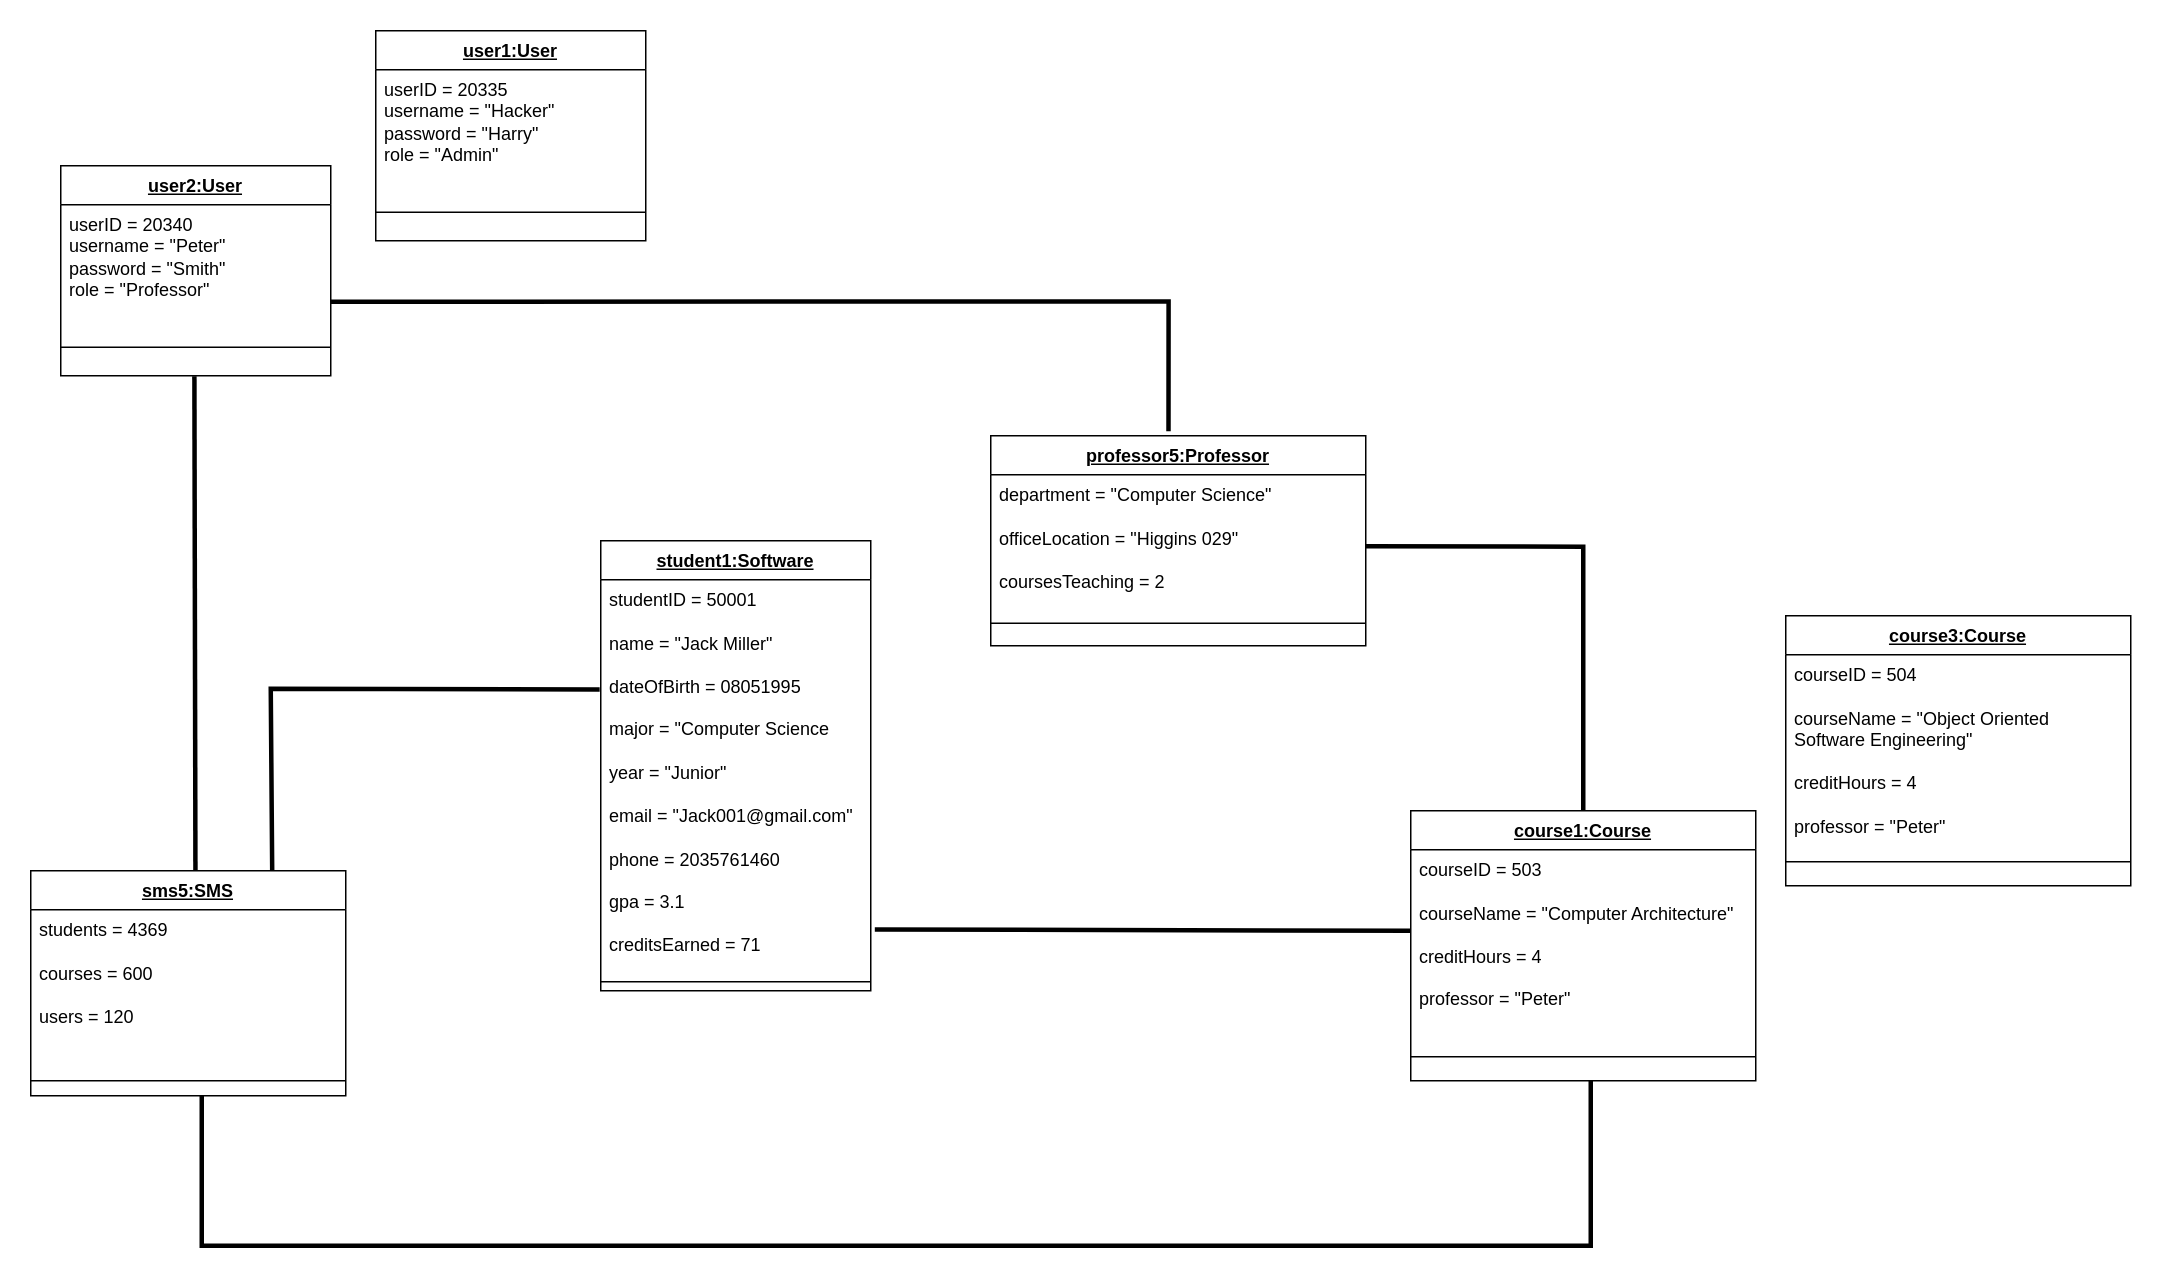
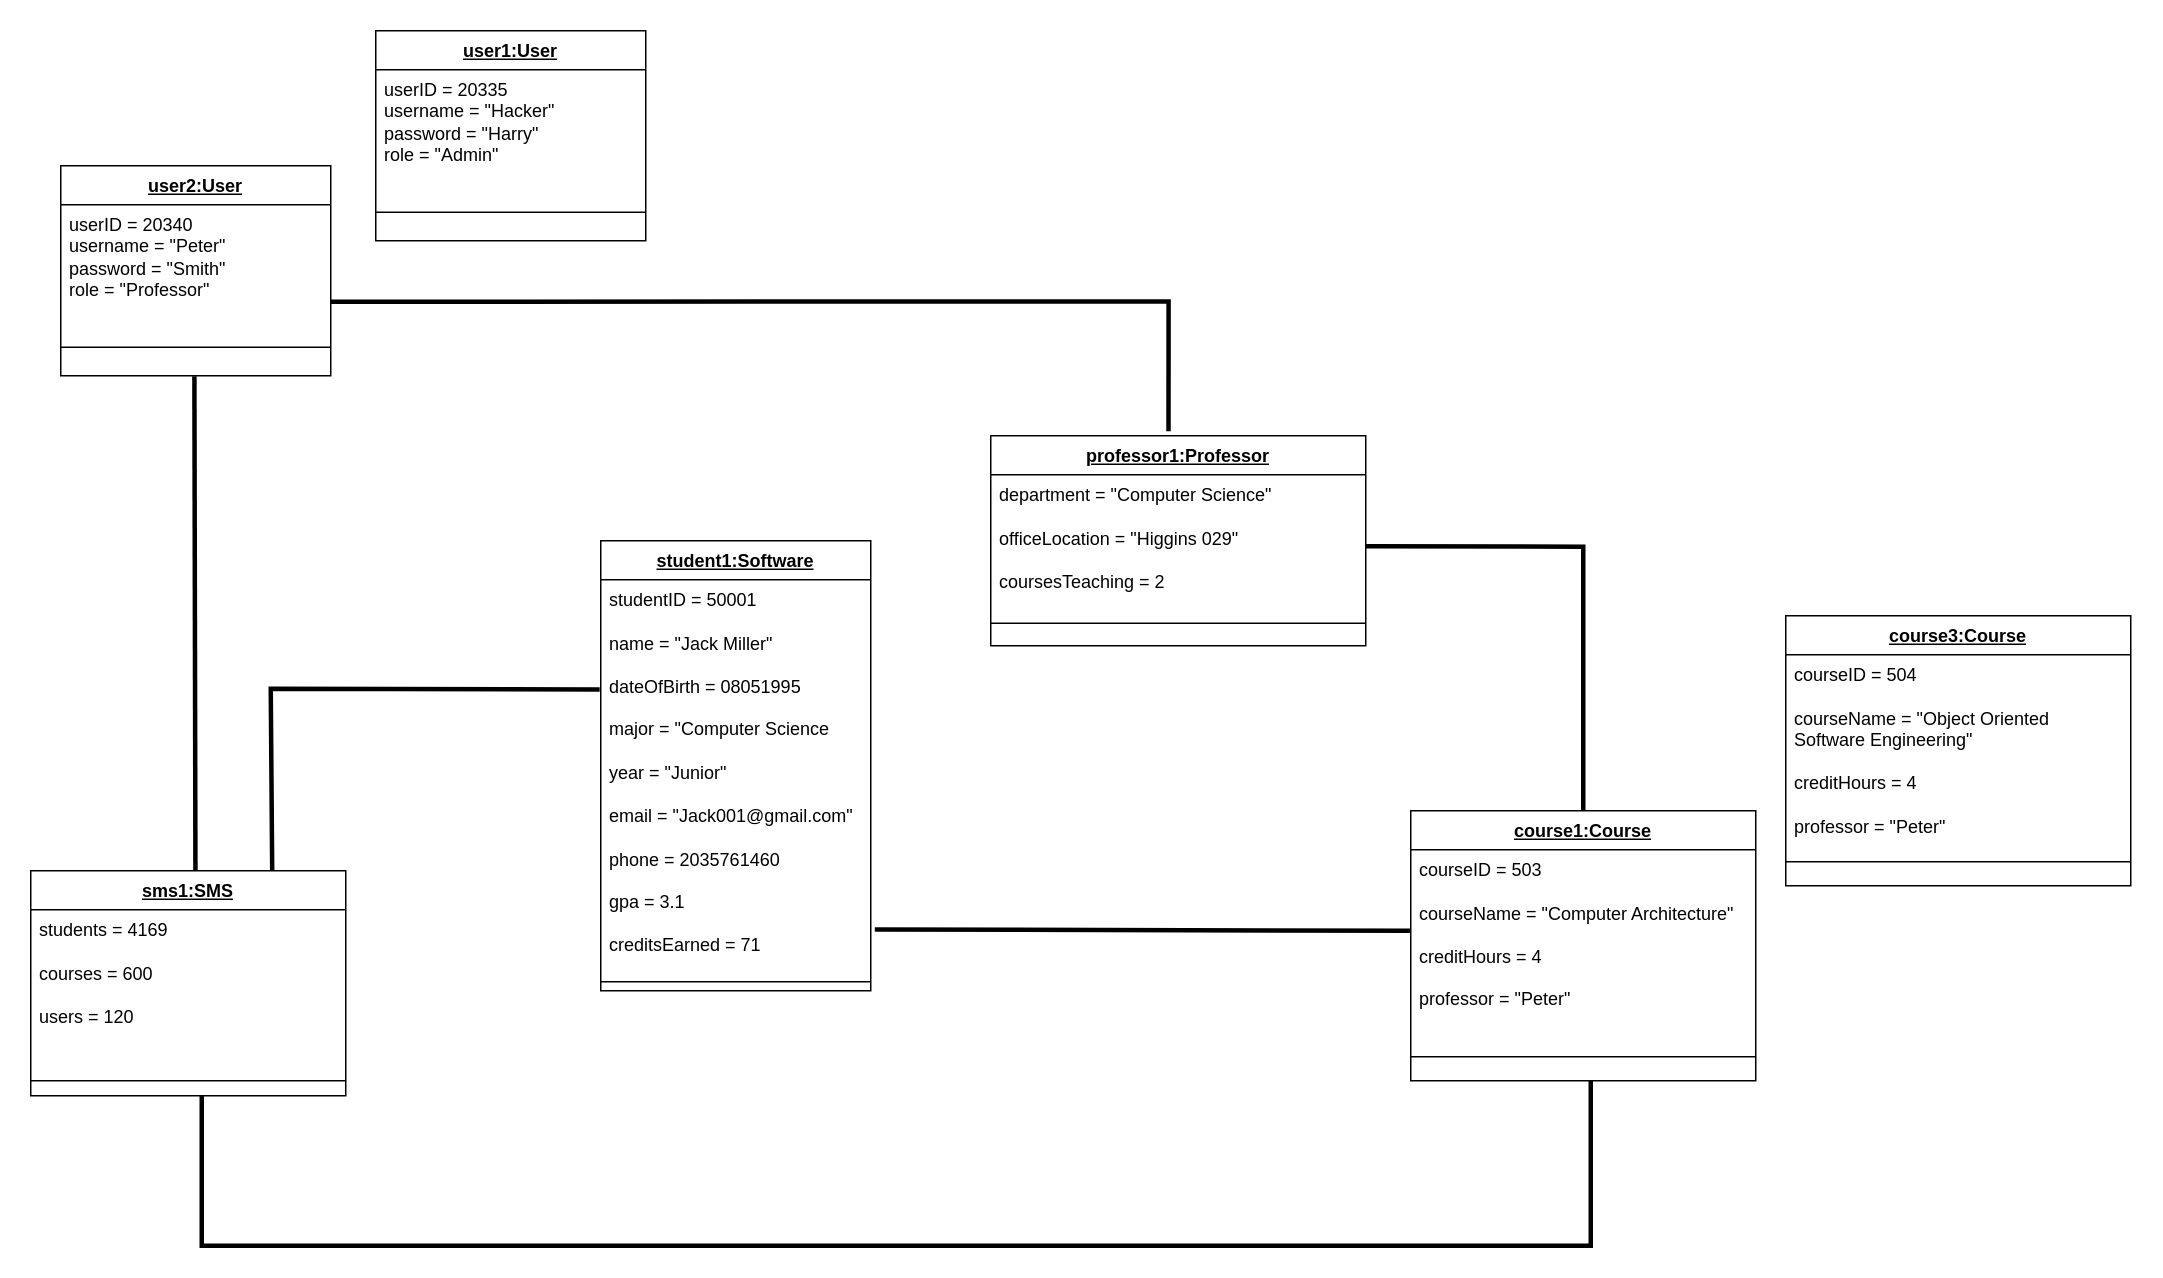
node "professor5:Professor": label "professor5:Professor" -> "professor1:Professor"
node "sms5:SMS": label "sms5:SMS" -> "sms1:SMS"
node "students = 4369 courses = 600 users = 120": label "students = 4369 courses = 600 users = 120" -> "students = 4169 courses = 600 users = 120"
